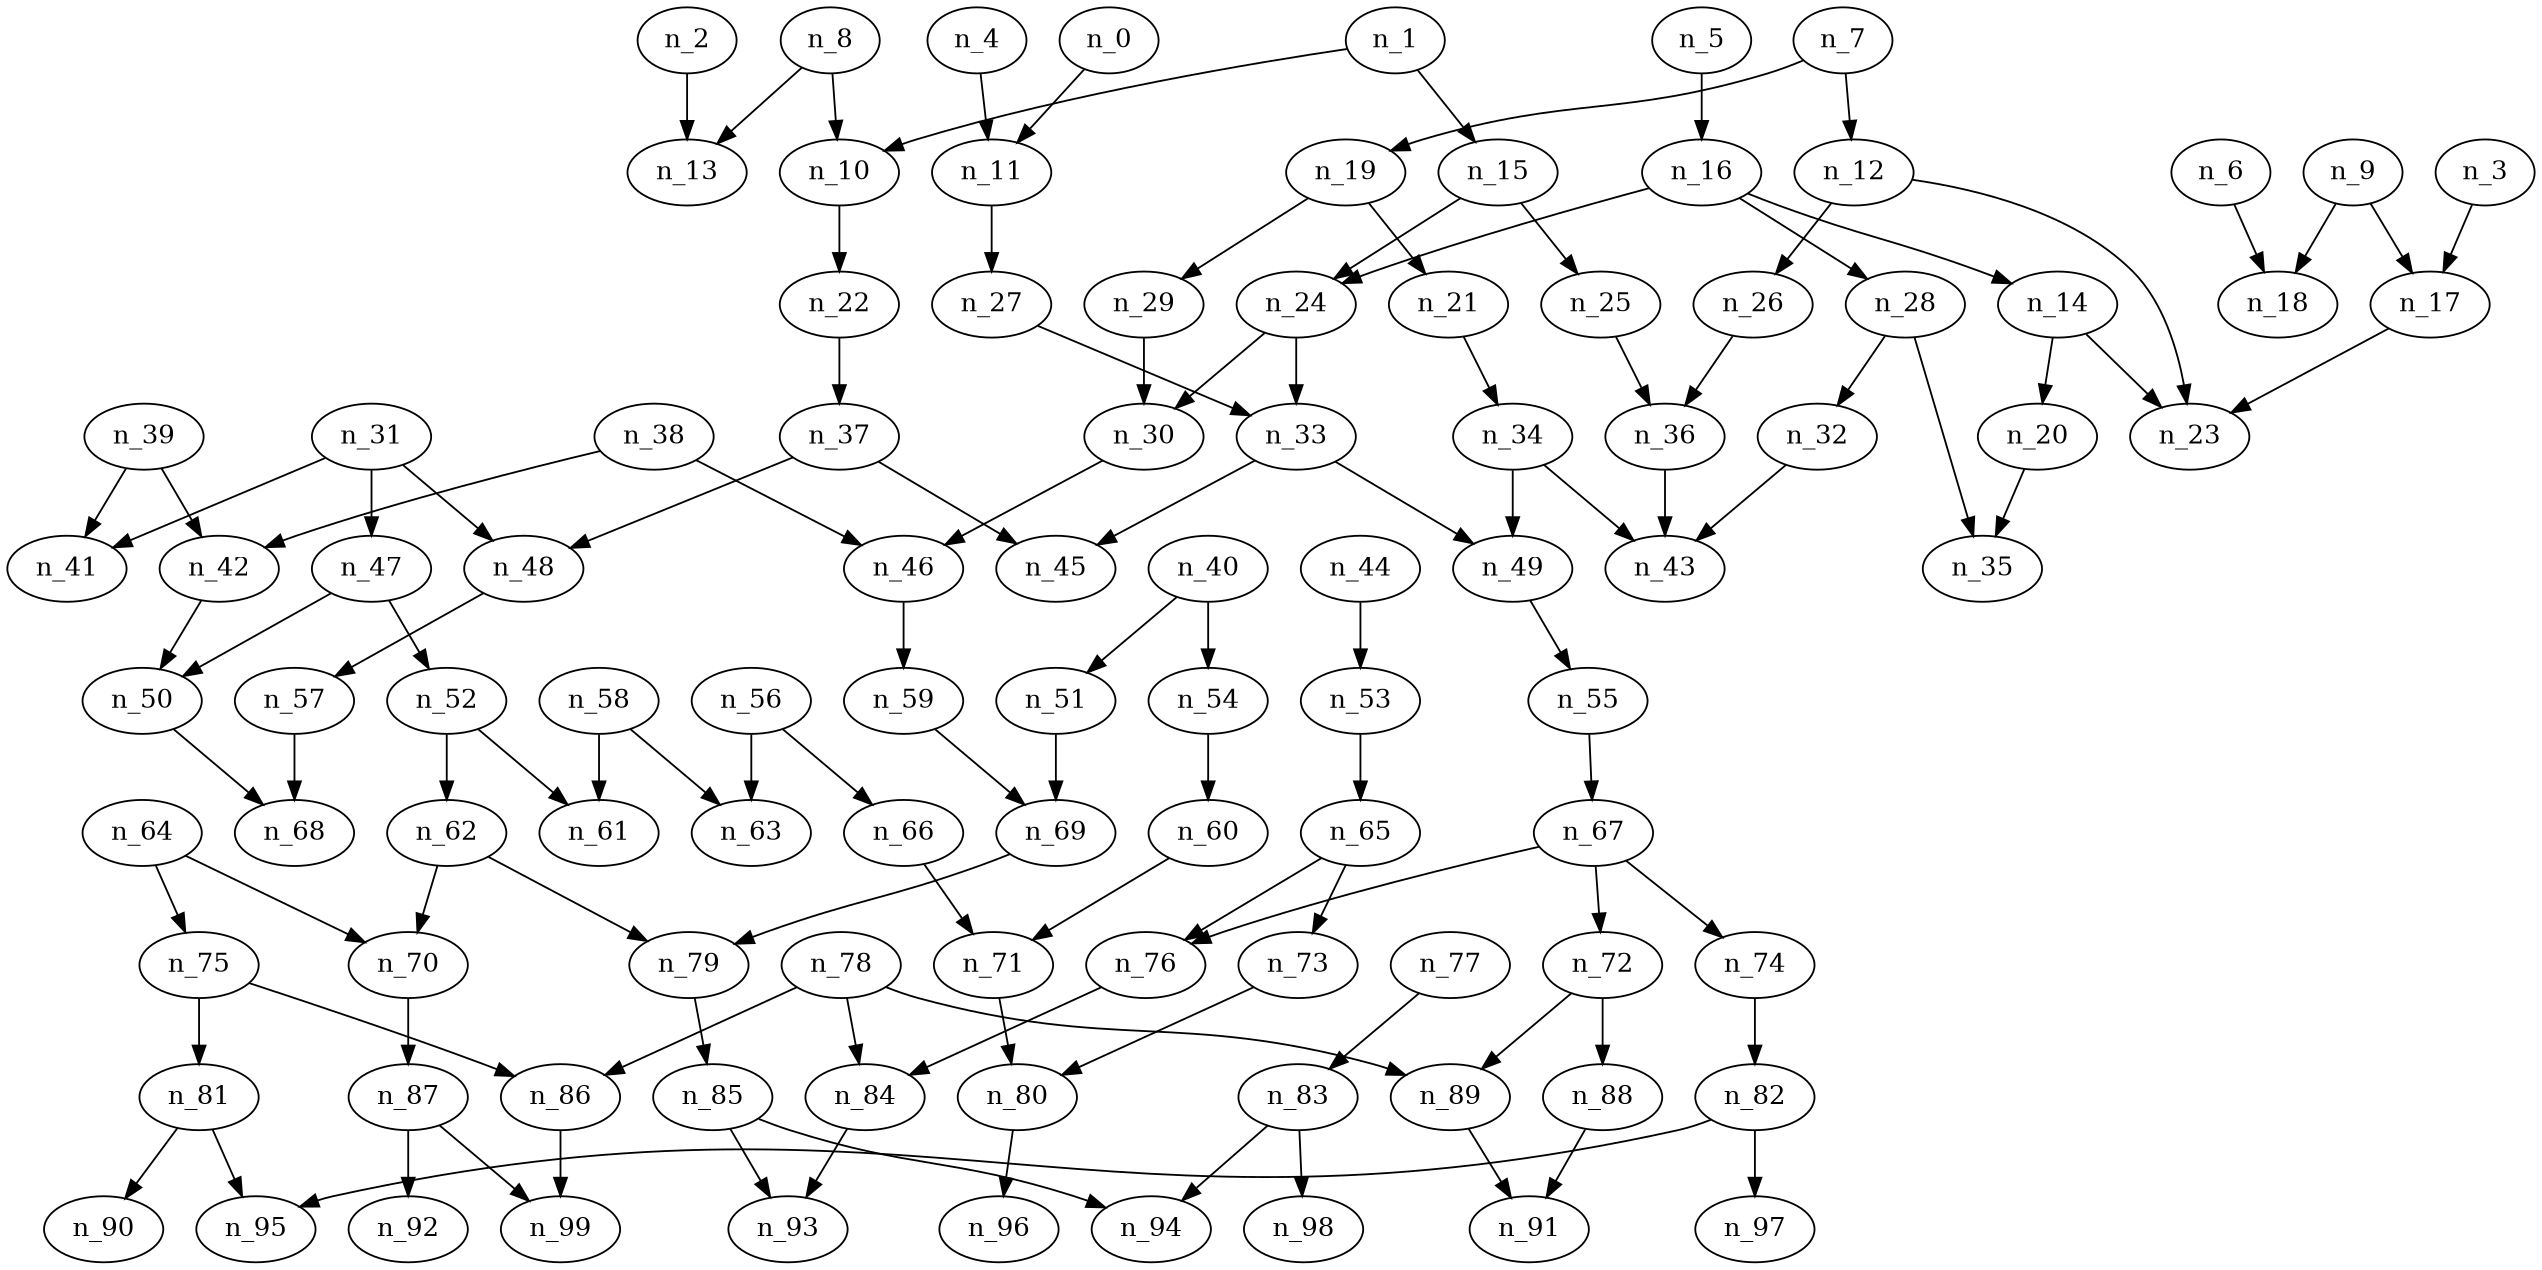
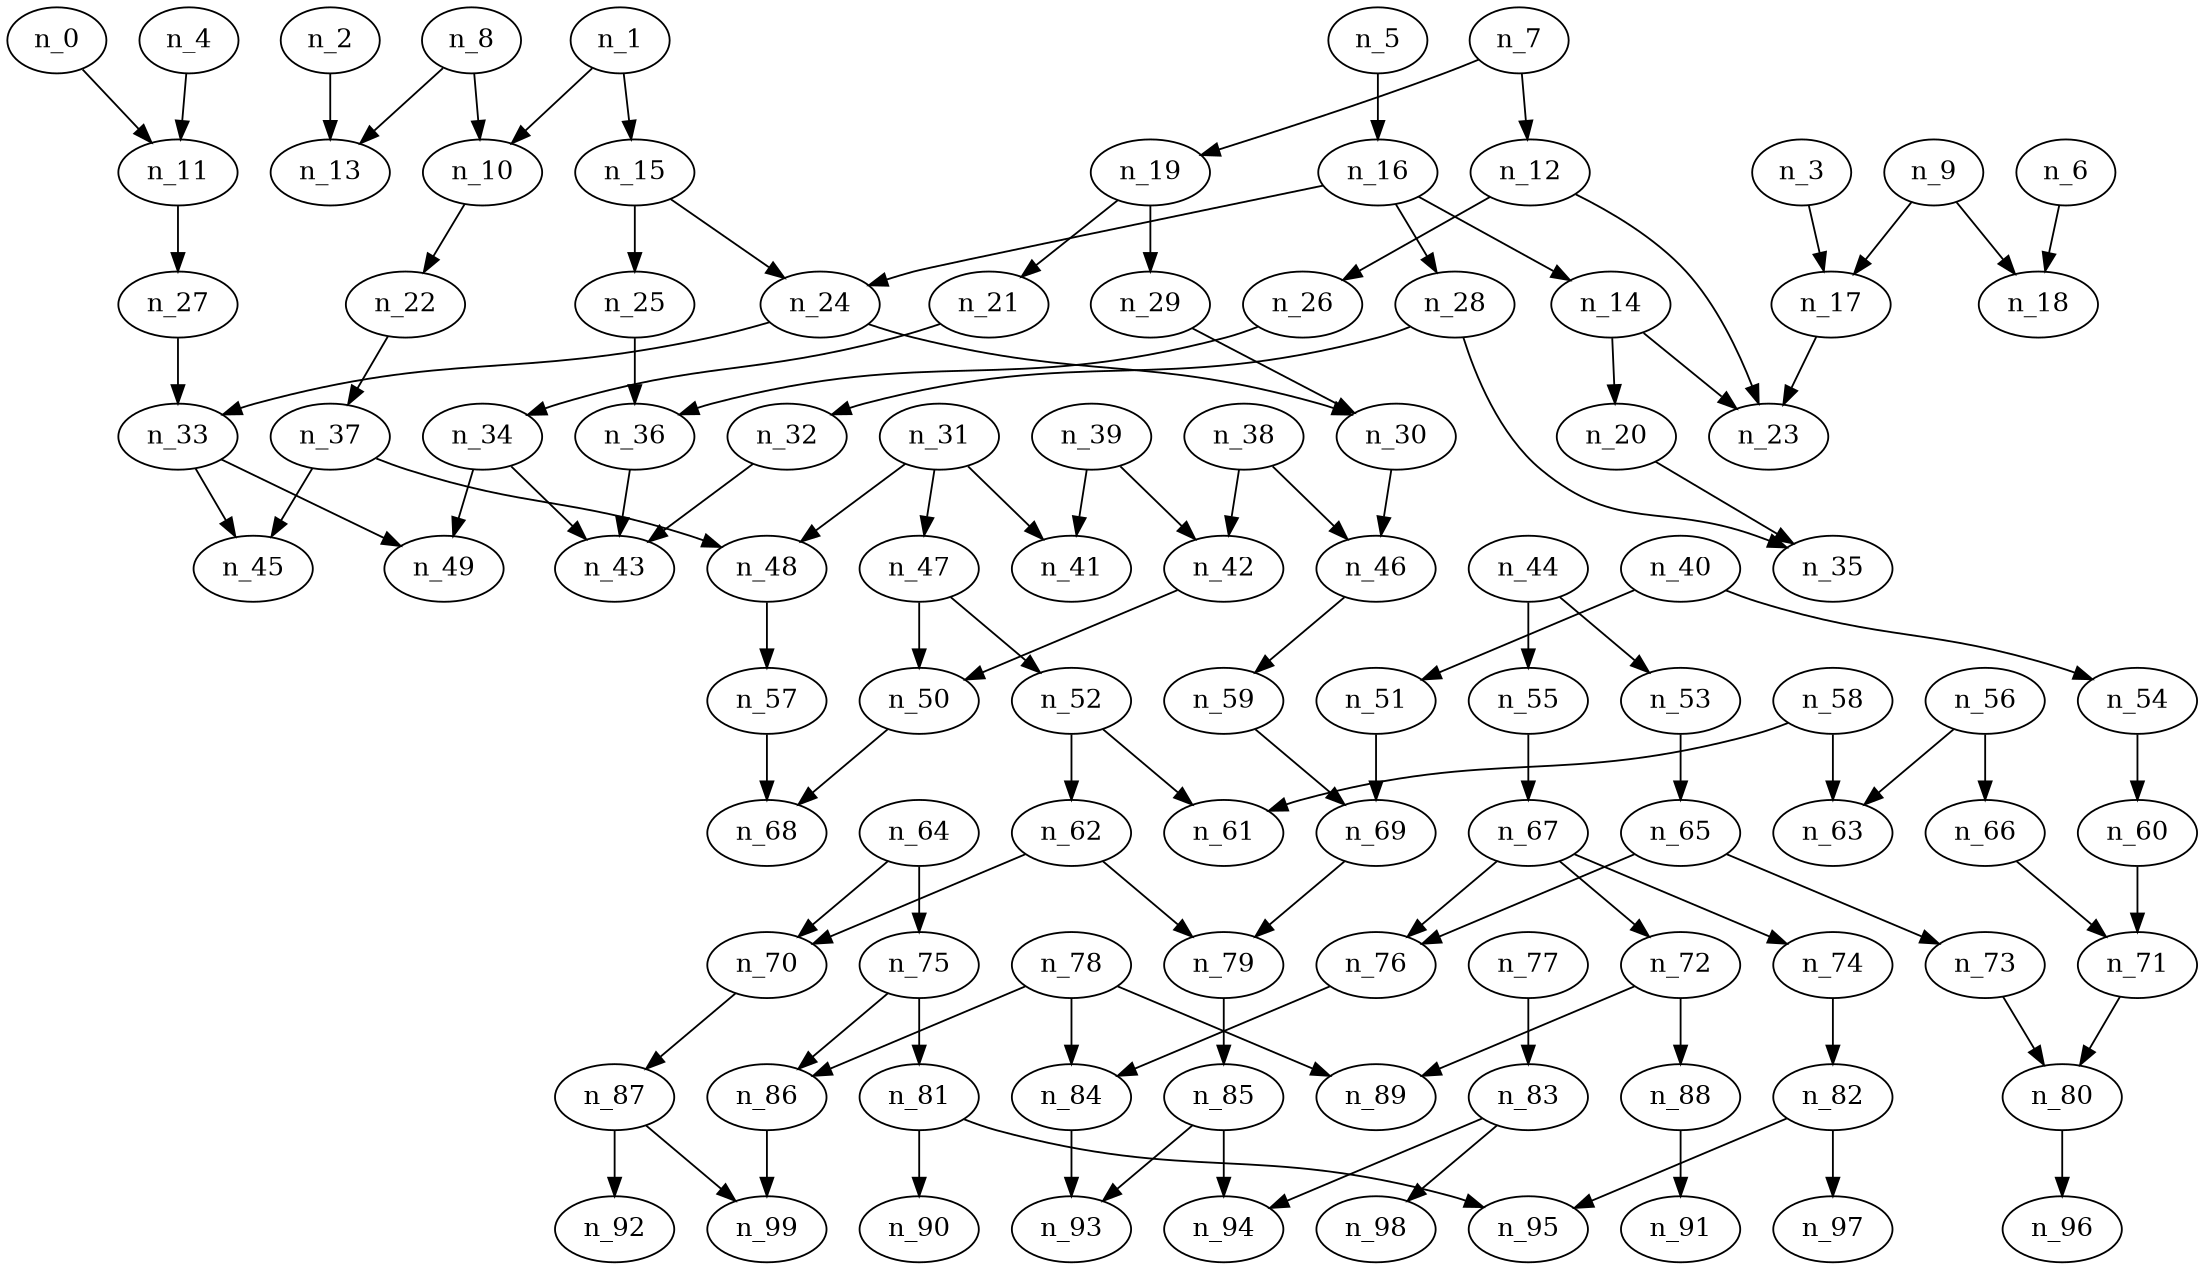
edge "n_49" -> "n_55": now "n_44" -> "n_55"
edge "n_89" -> "n_91": removed
